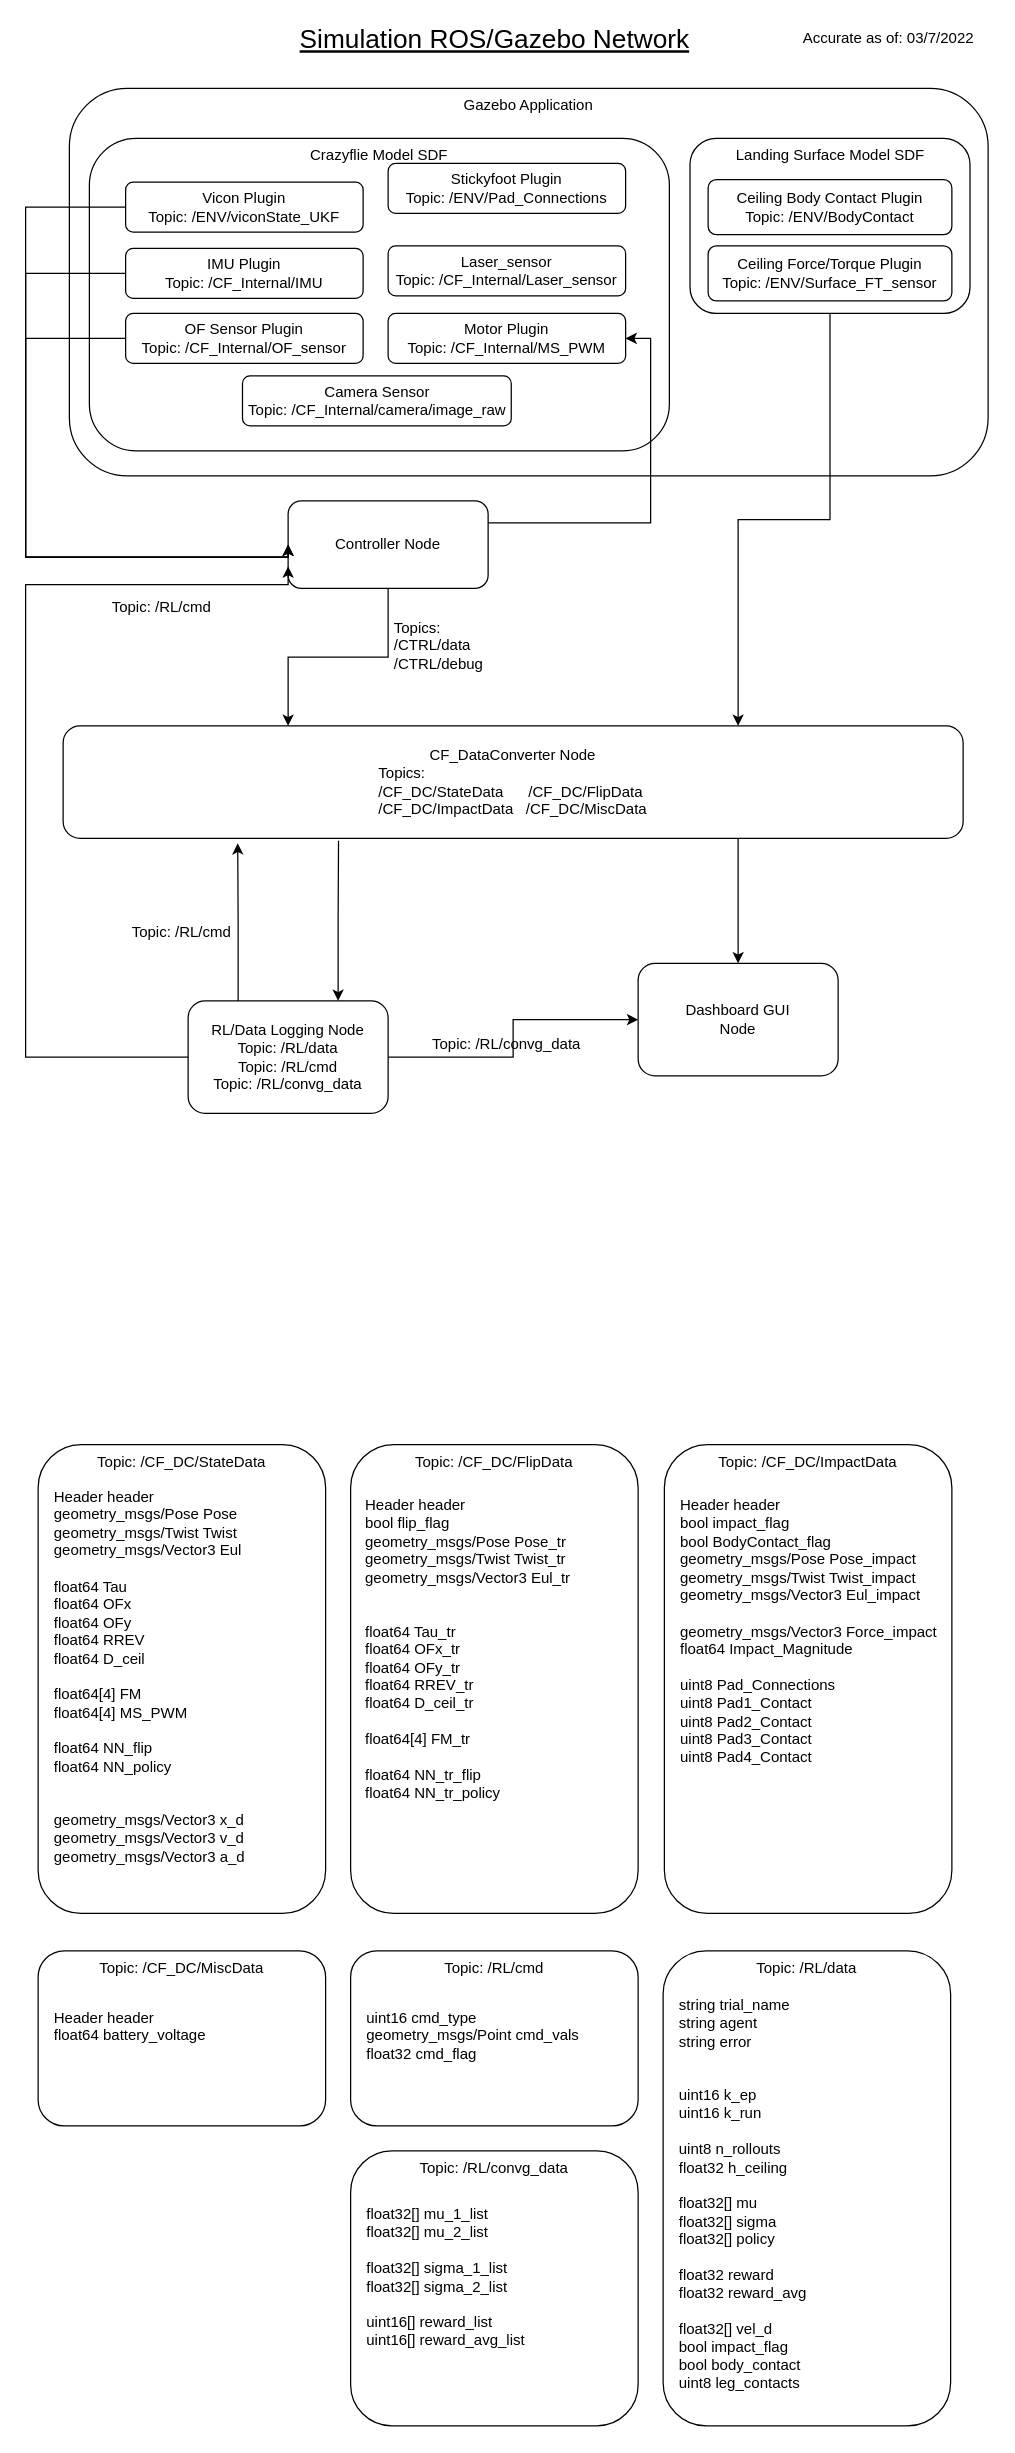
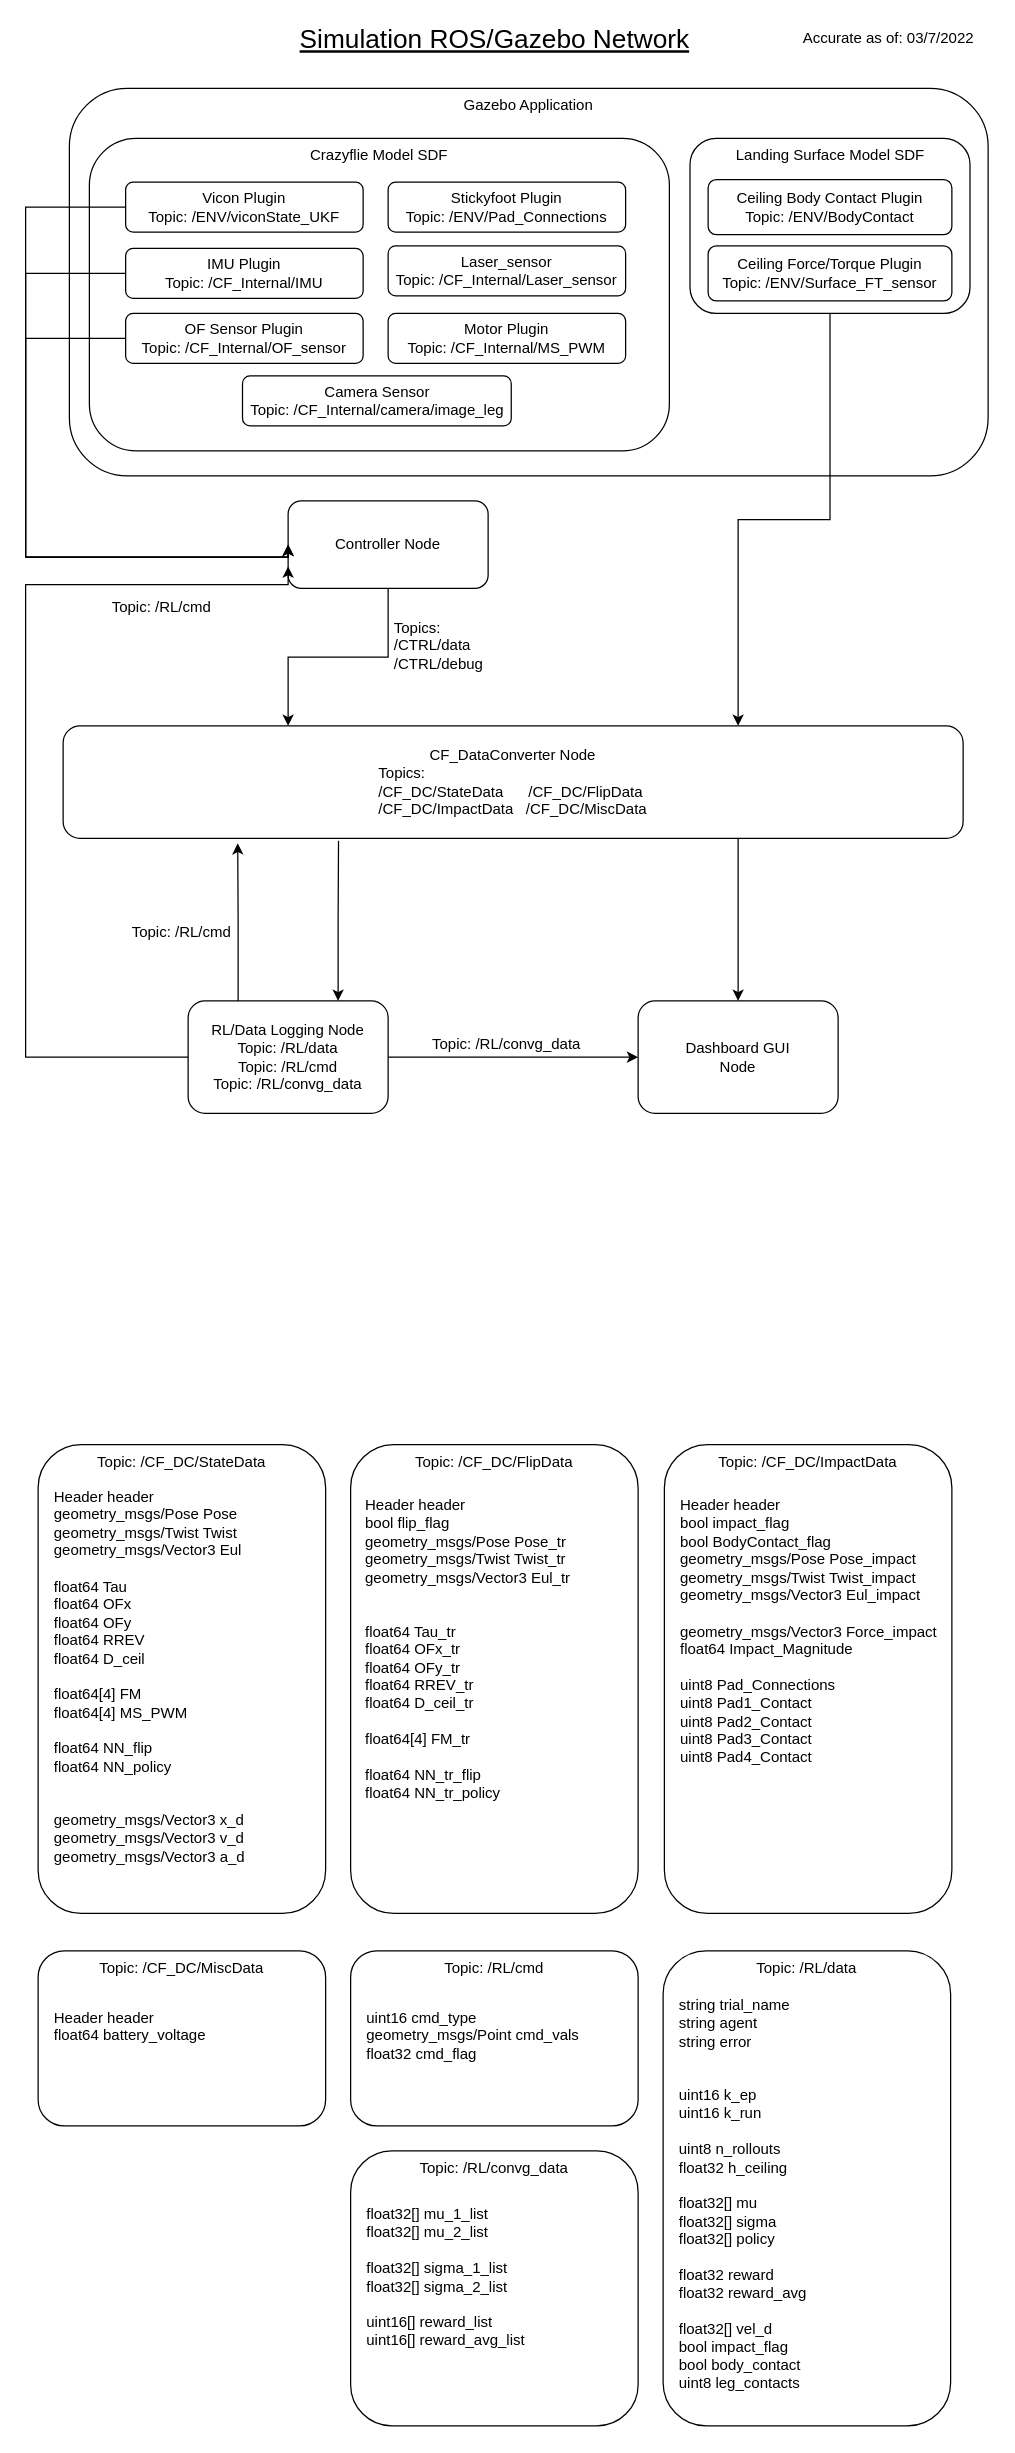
node "Stickyfoot Plugin Topic: /ENV/Pad_Connections": moved (507, 188) -> (507, 207)
node "Camera Sensor Topic: /CF_Internal/camera/image_raw": label "Camera Sensor Topic: /CF_Internal/camera/image_raw" -> "Camera Sensor Topic: /CF_Internal/camera/image_leg"
edge "Controller Node" -> "Motor Plugin Topic: /CF_Internal/MS_PWM": removed
node "Dashboard GUI Node": moved (738, 1019) -> (738, 1057)
